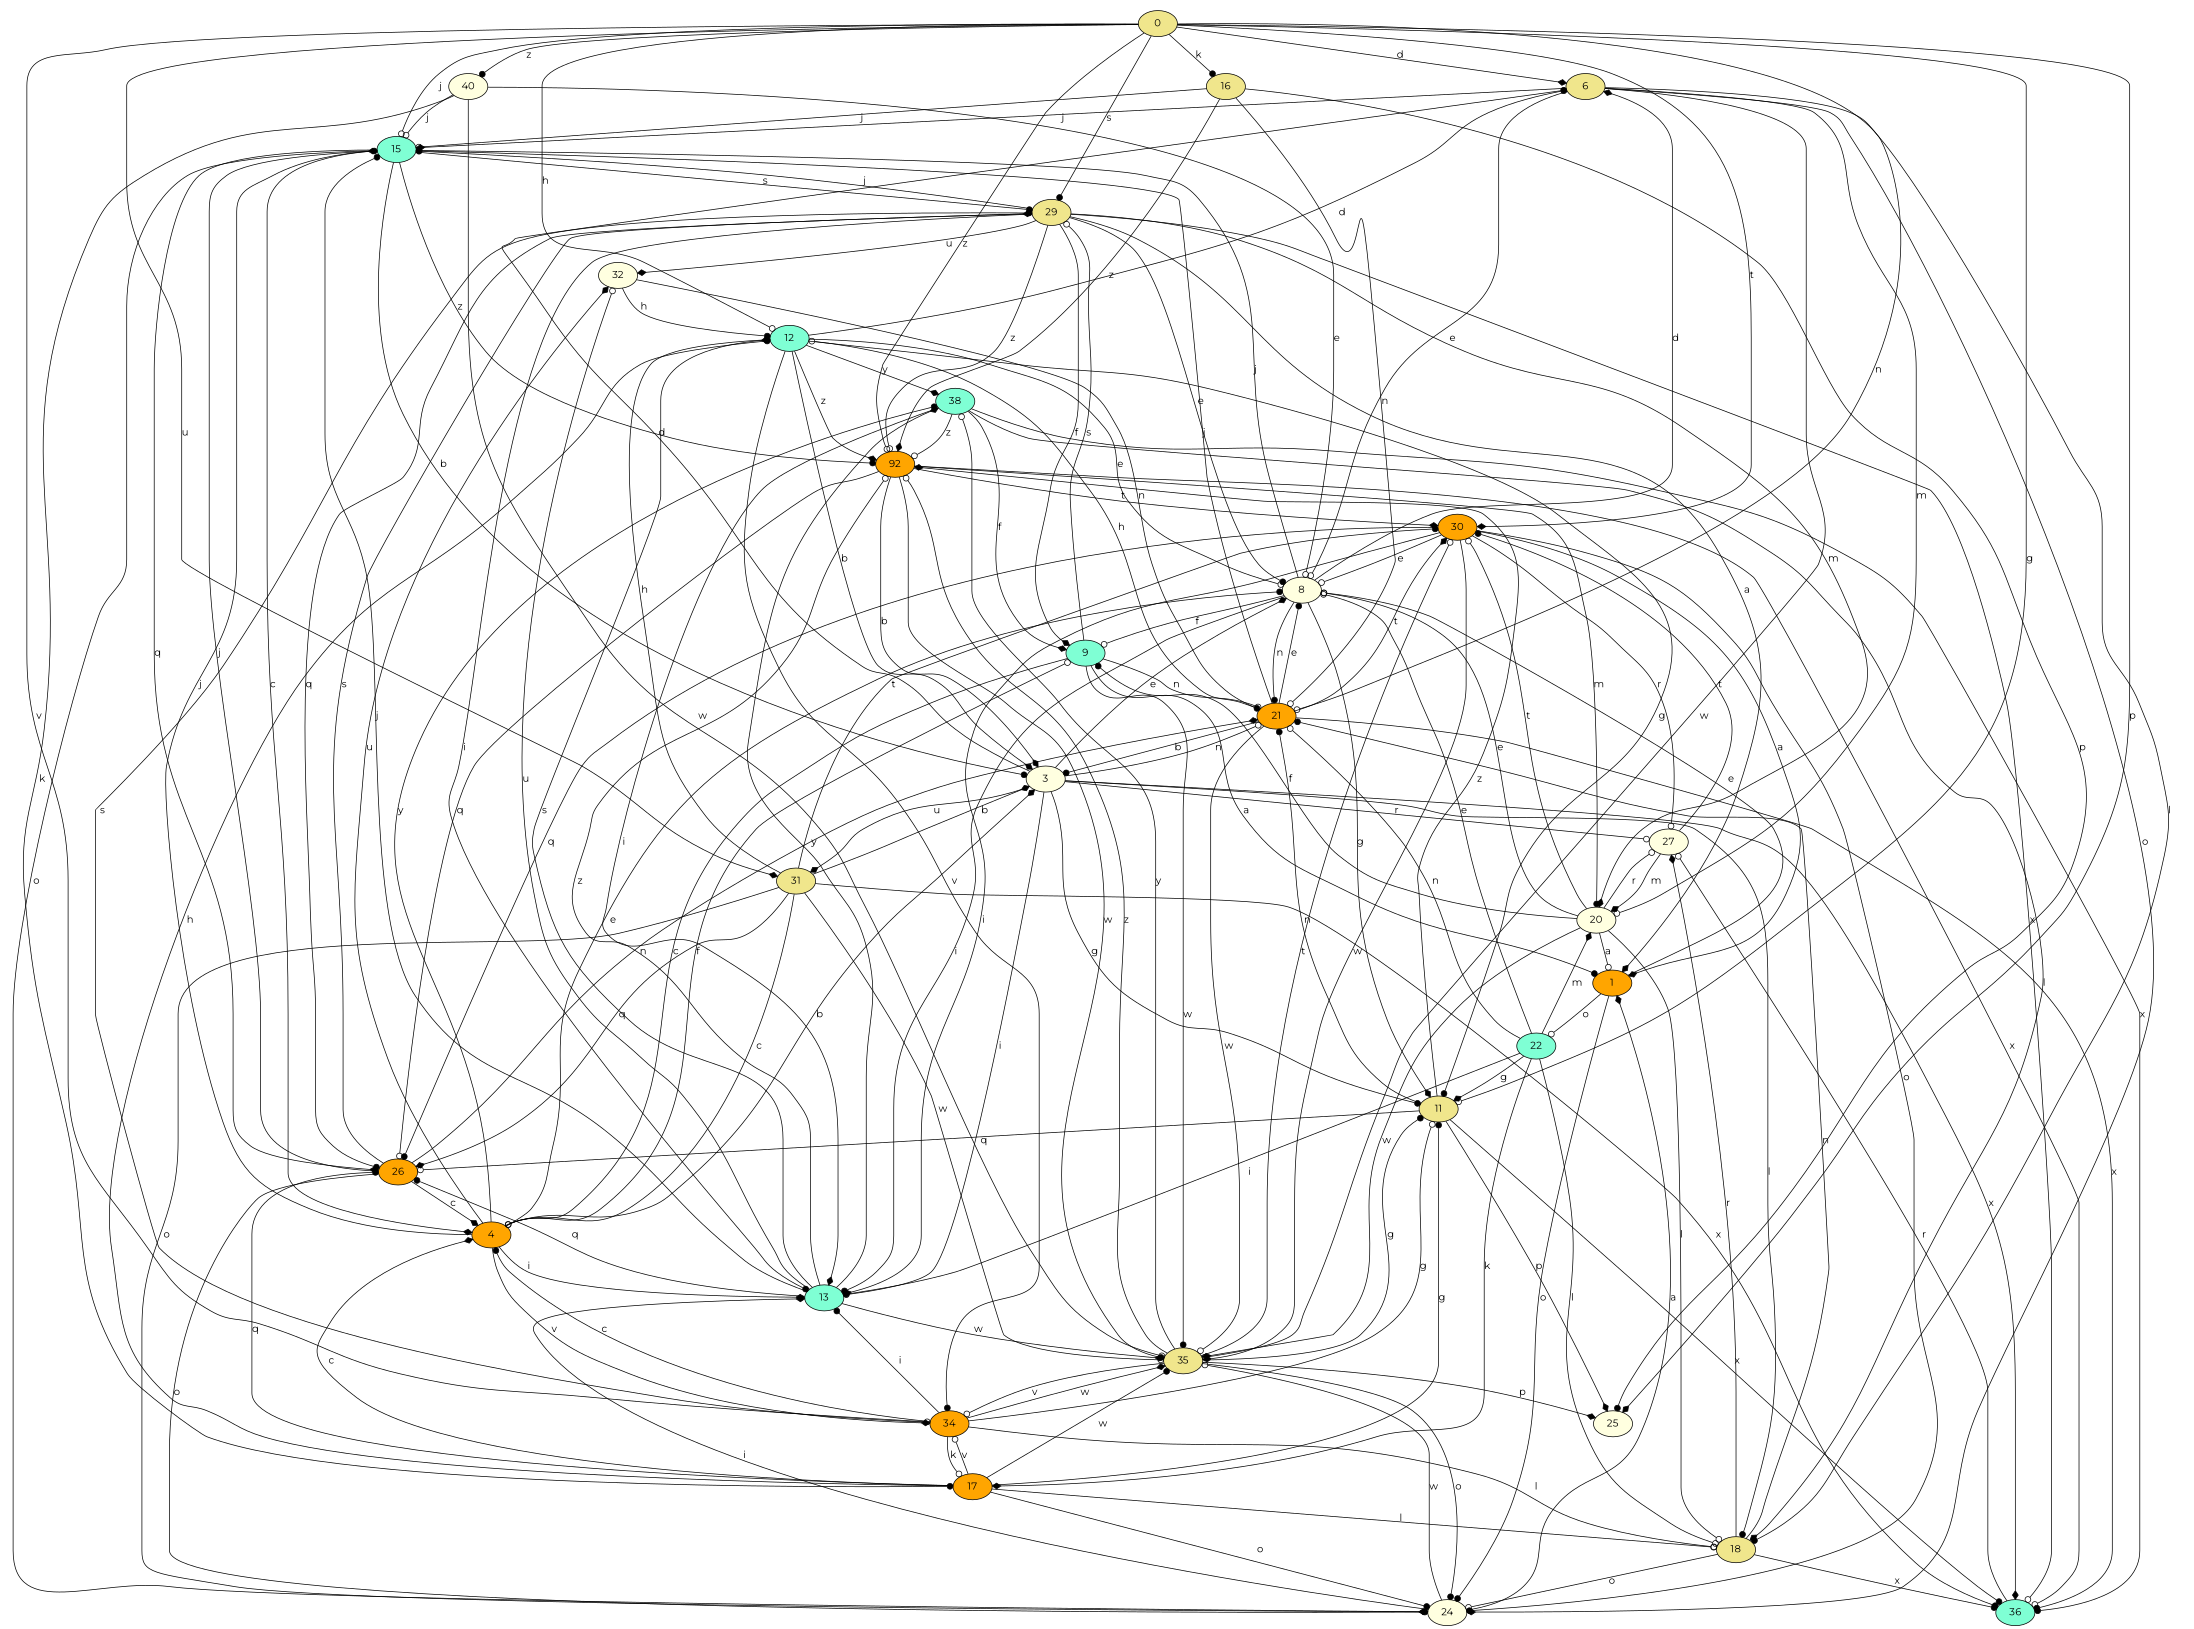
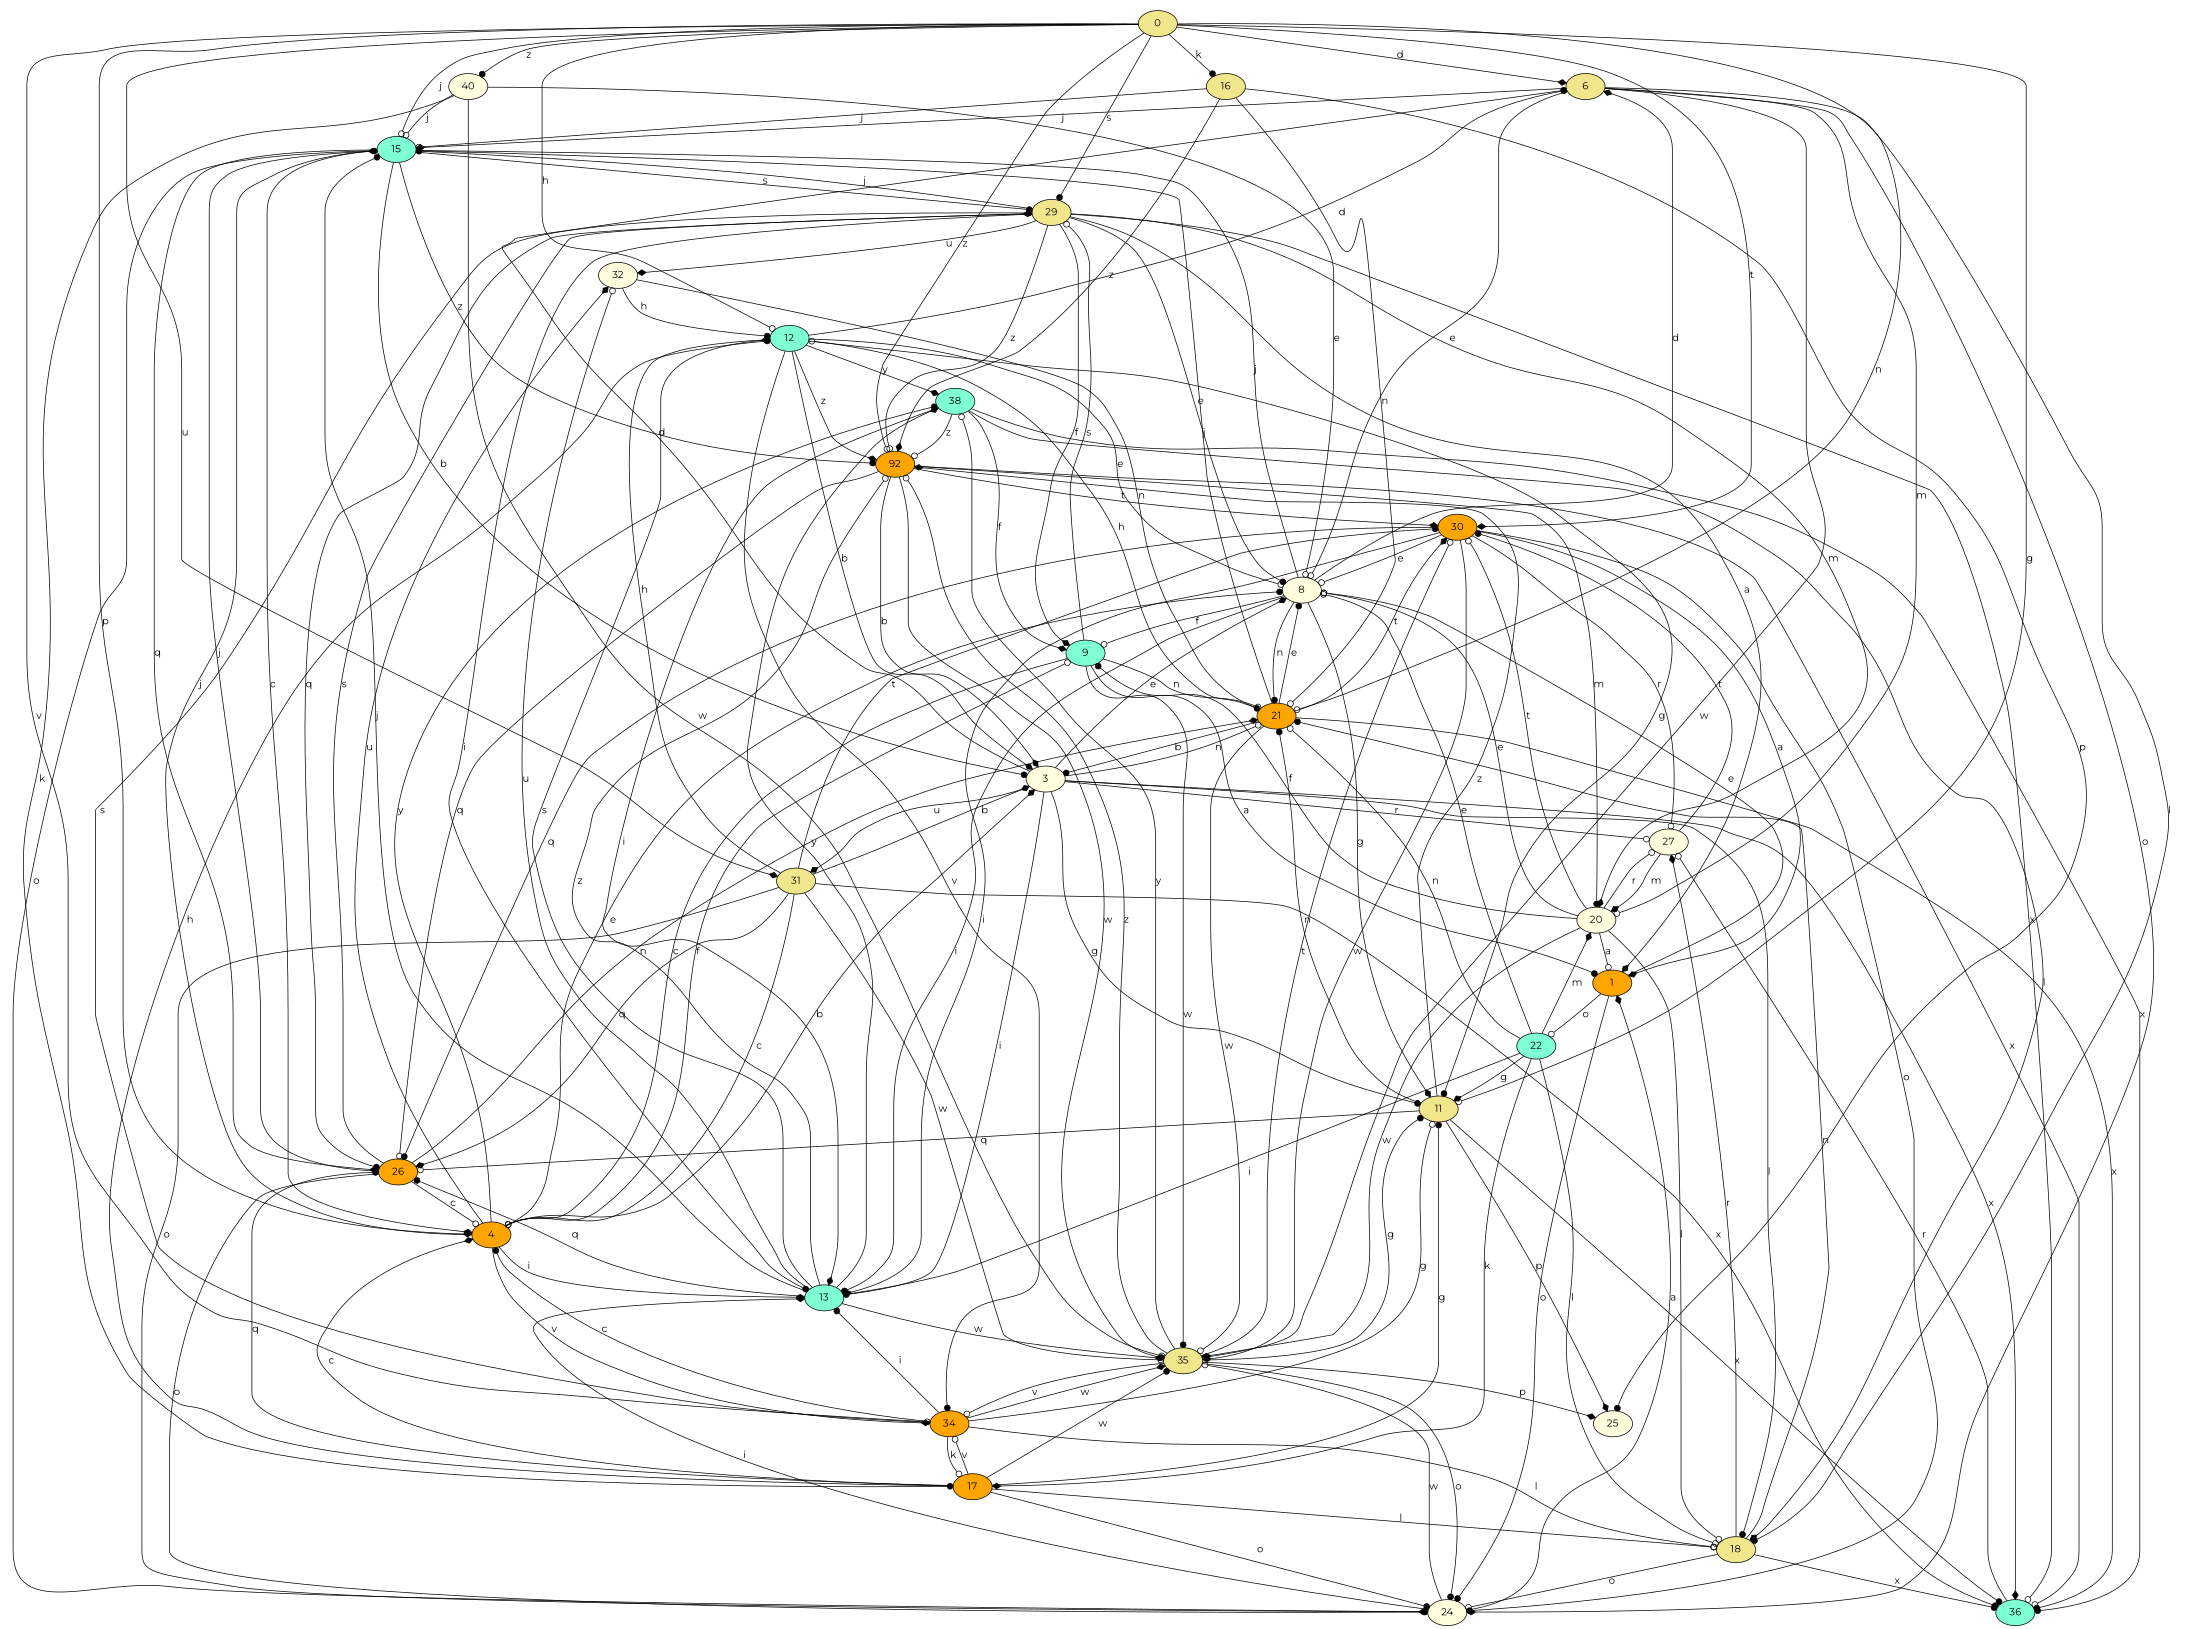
edge "0" -> "25": now "0" -> "4"
edge "26" -> "4": arrowhead diamond -> odot
